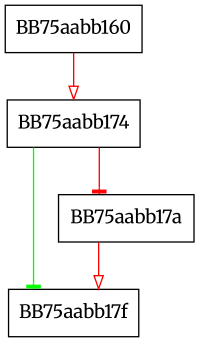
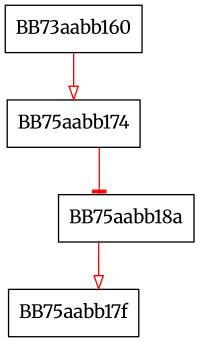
node "BB75aabb160": label "BB75aabb160" -> "BB73aabb160"
edge "BB75aabb174" -> "BB75aabb17f": removed
node "BB75aabb17a": label "BB75aabb17a" -> "BB75aabb18a"
